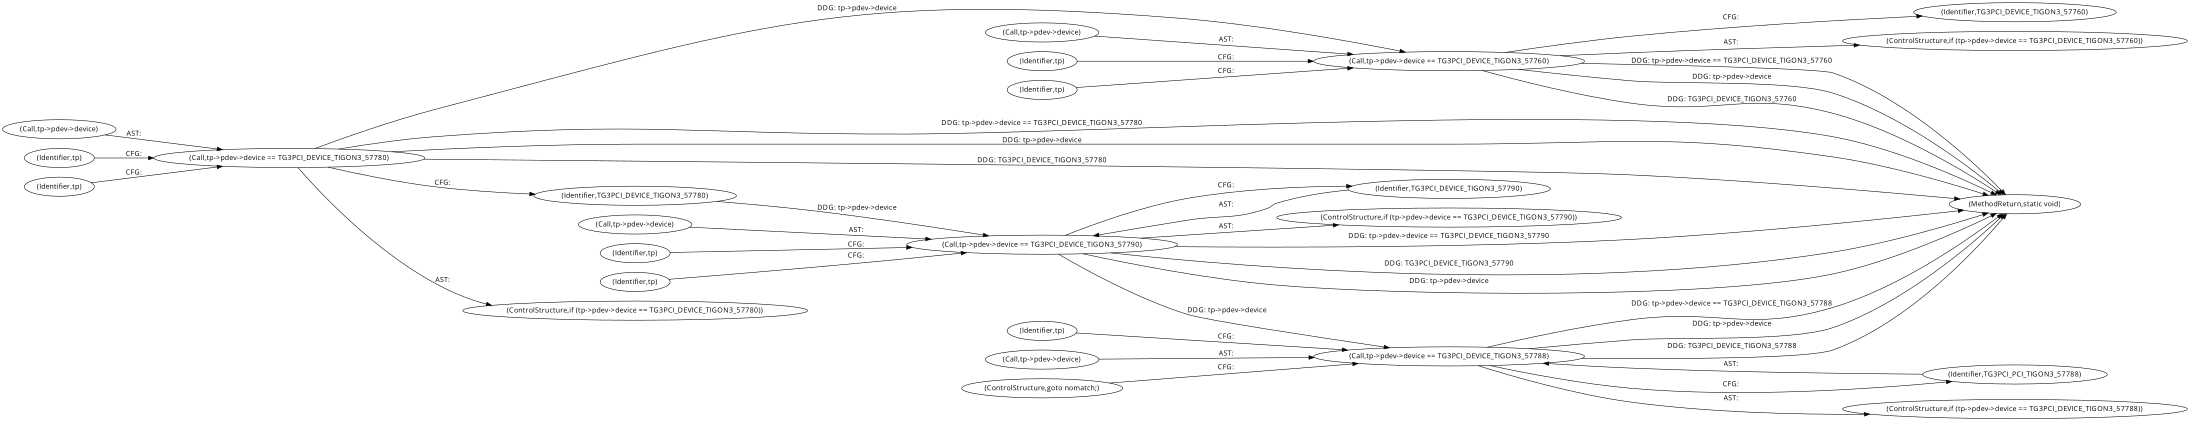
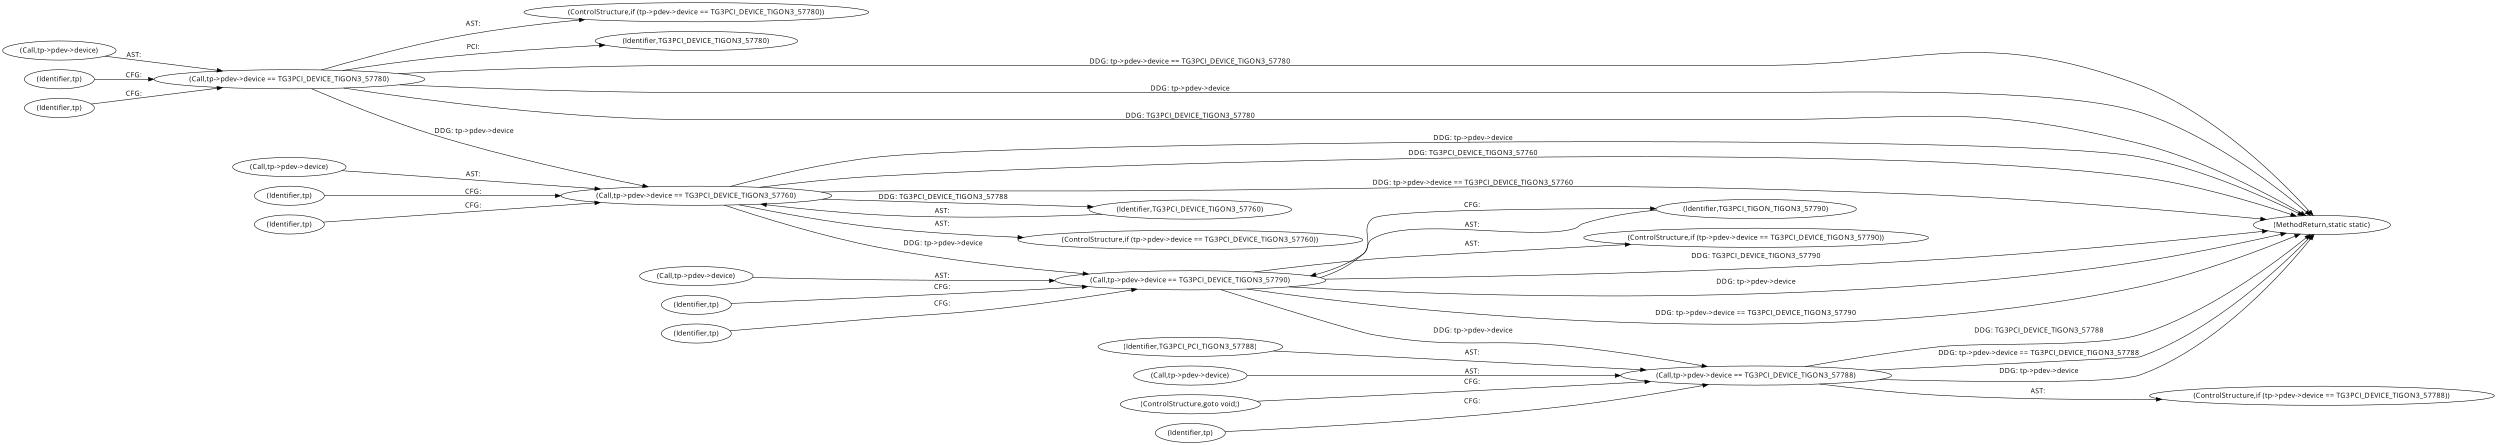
edge "(Call,tp->pdev->device == TG3PCI_DEVICE_TIGON3_57760)" -> "(Identifier,TG3PCI_DEVICE_TIGON3_57760)": label "CFG: " -> "DDG: TG3PCI_DEVICE_TIGON3_57788"
edge "(Call,tp->pdev->device == TG3PCI_DEVICE_TIGON3_57780)" -> "(Identifier,TG3PCI_DEVICE_TIGON3_57780)": label "CFG: " -> "PCI: "
node "(Identifier,TG3PCI_DEVICE_TIGON3_57790)": label "(Identifier,TG3PCI_DEVICE_TIGON3_57790)" -> "(Identifier,TG3PCI_TIGON_TIGON3_57790)"
node "(MethodReturn,static void)": label "(MethodReturn,static void)" -> "(MethodReturn,static static)"
edge "(Identifier,TG3PCI_DEVICE_TIGON3_57780)" -> "(Call,tp->pdev->device == TG3PCI_DEVICE_TIGON3_57790)": now "(Call,tp->pdev->device == TG3PCI_DEVICE_TIGON3_57760)" -> "(Call,tp->pdev->device == TG3PCI_DEVICE_TIGON3_57790)"
edge "(Identifier,TG3PCI_DEVICE_TIGON3_57760)" -> "(Call,tp->pdev->device == TG3PCI_DEVICE_TIGON3_57760)": added, label "AST:"
node "(ControlStructure,goto nomatch;)": label "(ControlStructure,goto nomatch;)" -> "(ControlStructure,goto void;)"
edge "(Call,tp->pdev->device == TG3PCI_DEVICE_TIGON3_57788)" -> "(Identifier,TG3PCI_PCI_TIGON3_57788)": removed, label "CFG:"
